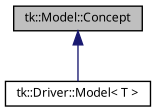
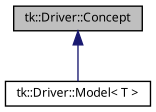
node "tk::Model::Concept": label "tk::Model::Concept" -> "tk::Driver::Concept"
